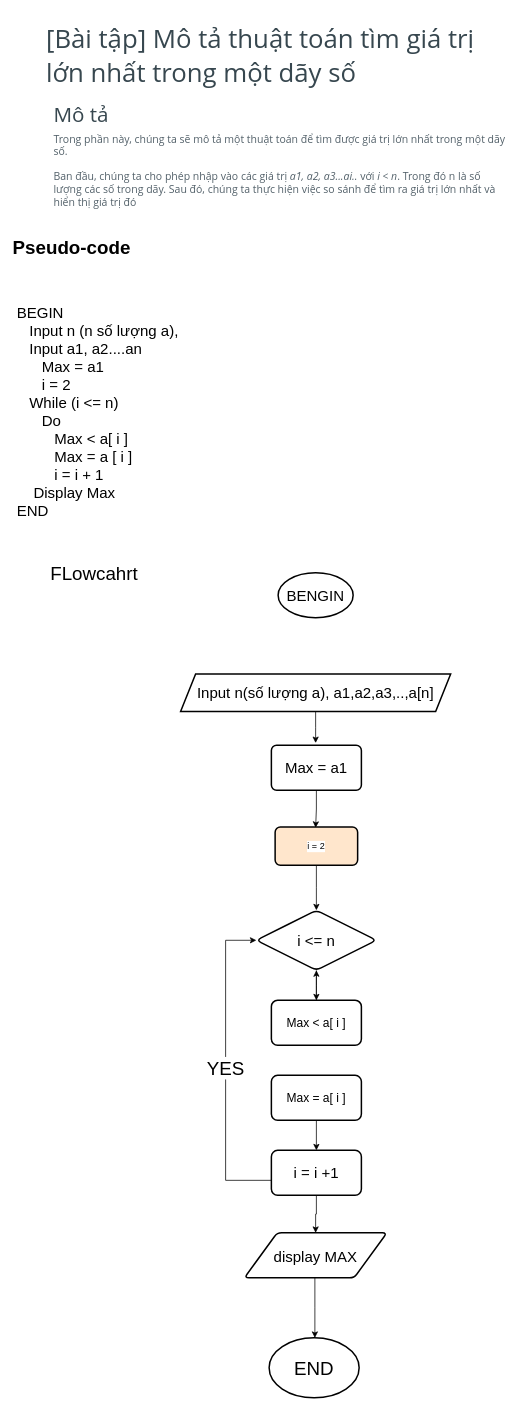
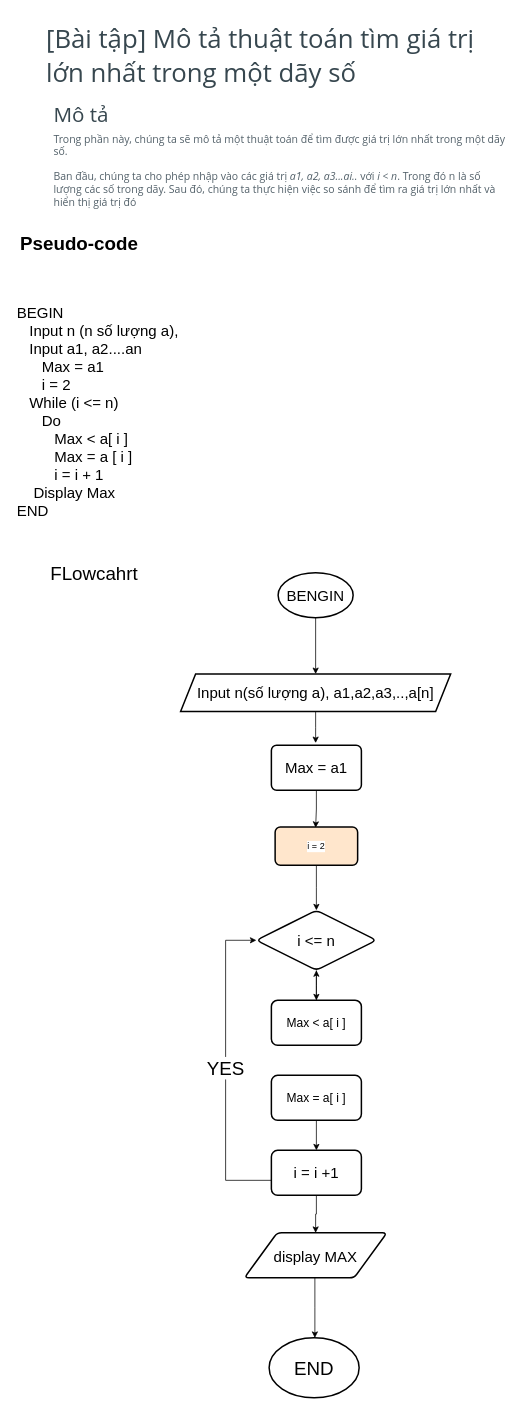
node "Pseudo-code": moved (72, 246) -> (79, 243)
edge "BENGIN" -> "Input n(số lượng a), a1,a2,a3,..,a[n]": added
